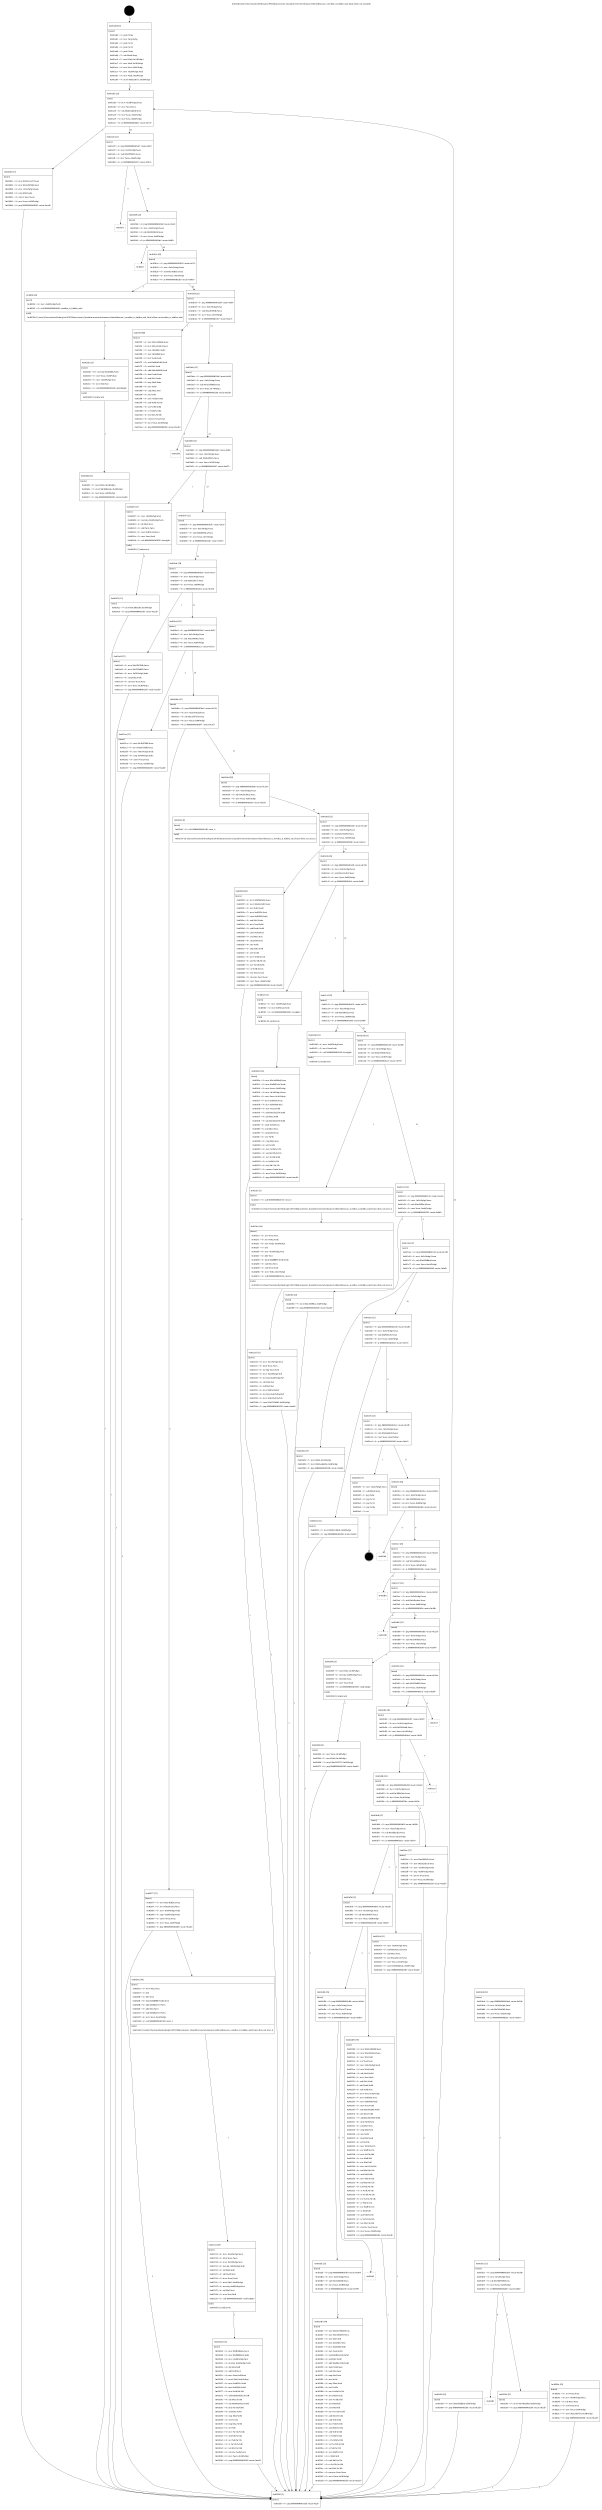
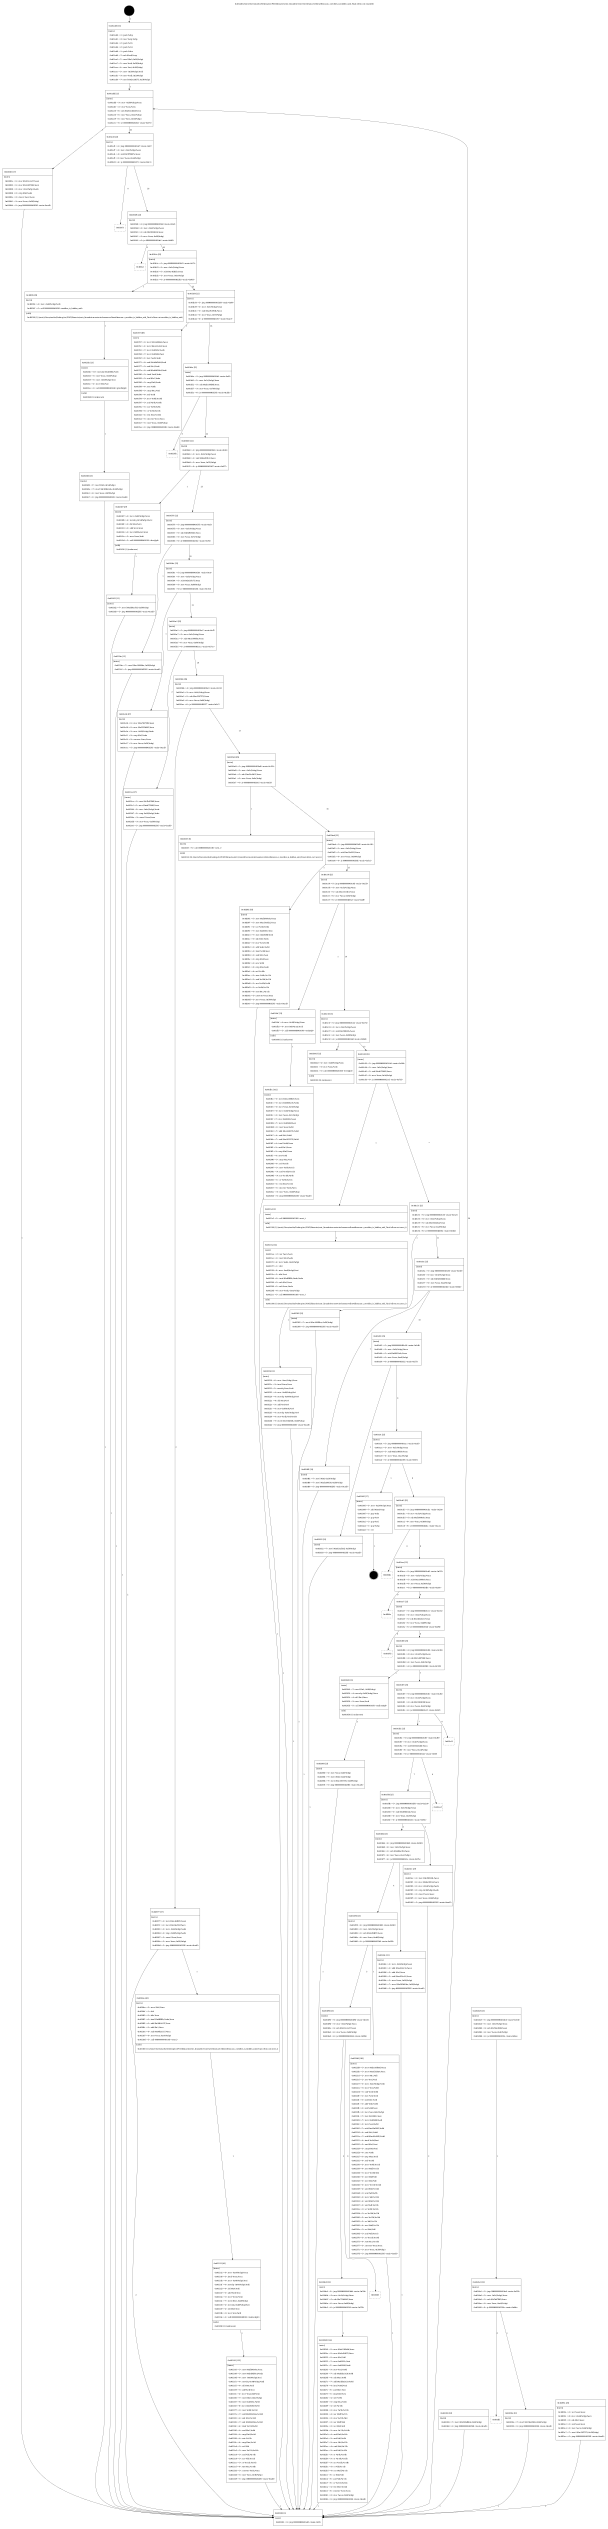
node "0x4021be [12]": added
